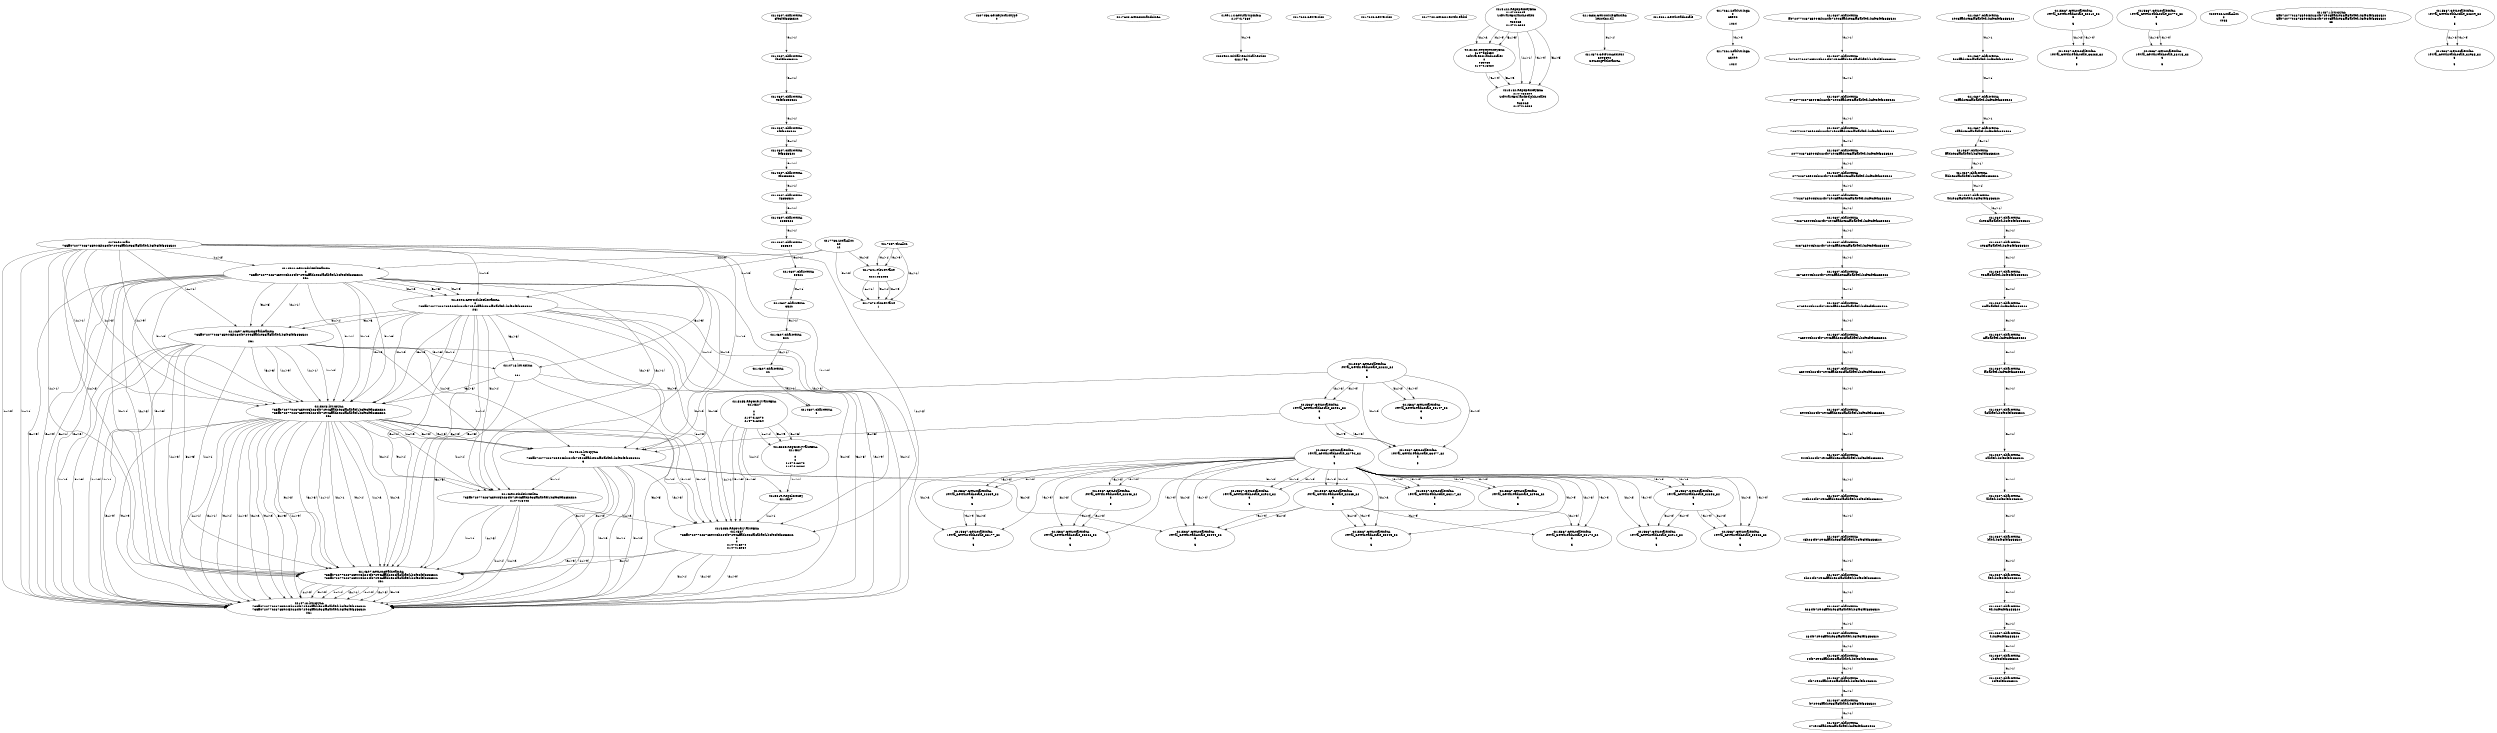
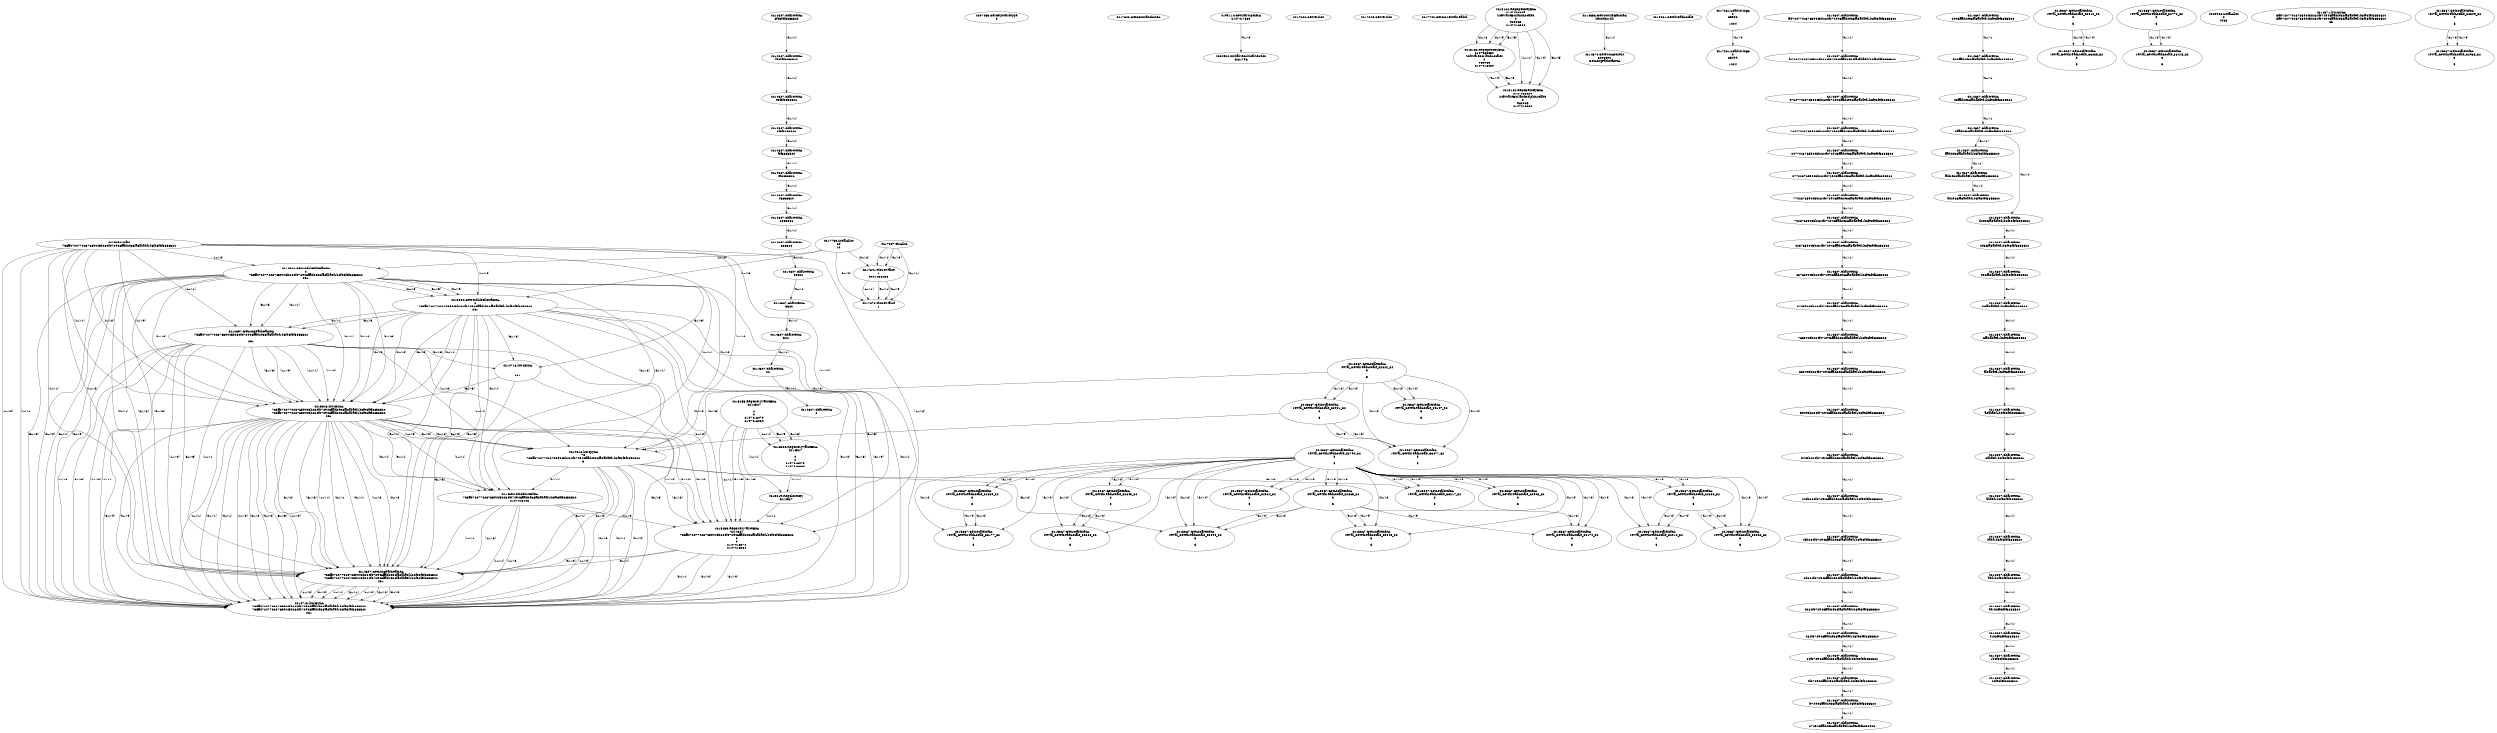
edge "4214607.CharNextA ad2e36fa8aba9f1b8f93fef885352c" -> "4214607.CharNextA d2e36fa8aba9f1b8f93fef885352c": now "4214607.CharNextA 6ffad2e36fa8aba9f1b8f93fef885352c" -> "4214607.CharNextA d2e36fa8aba9f1b8f93fef885352c"
edge "4214718.lstrcpynA 261" -> "4214607.CharNextA c": removed, label "(0-->0)"
